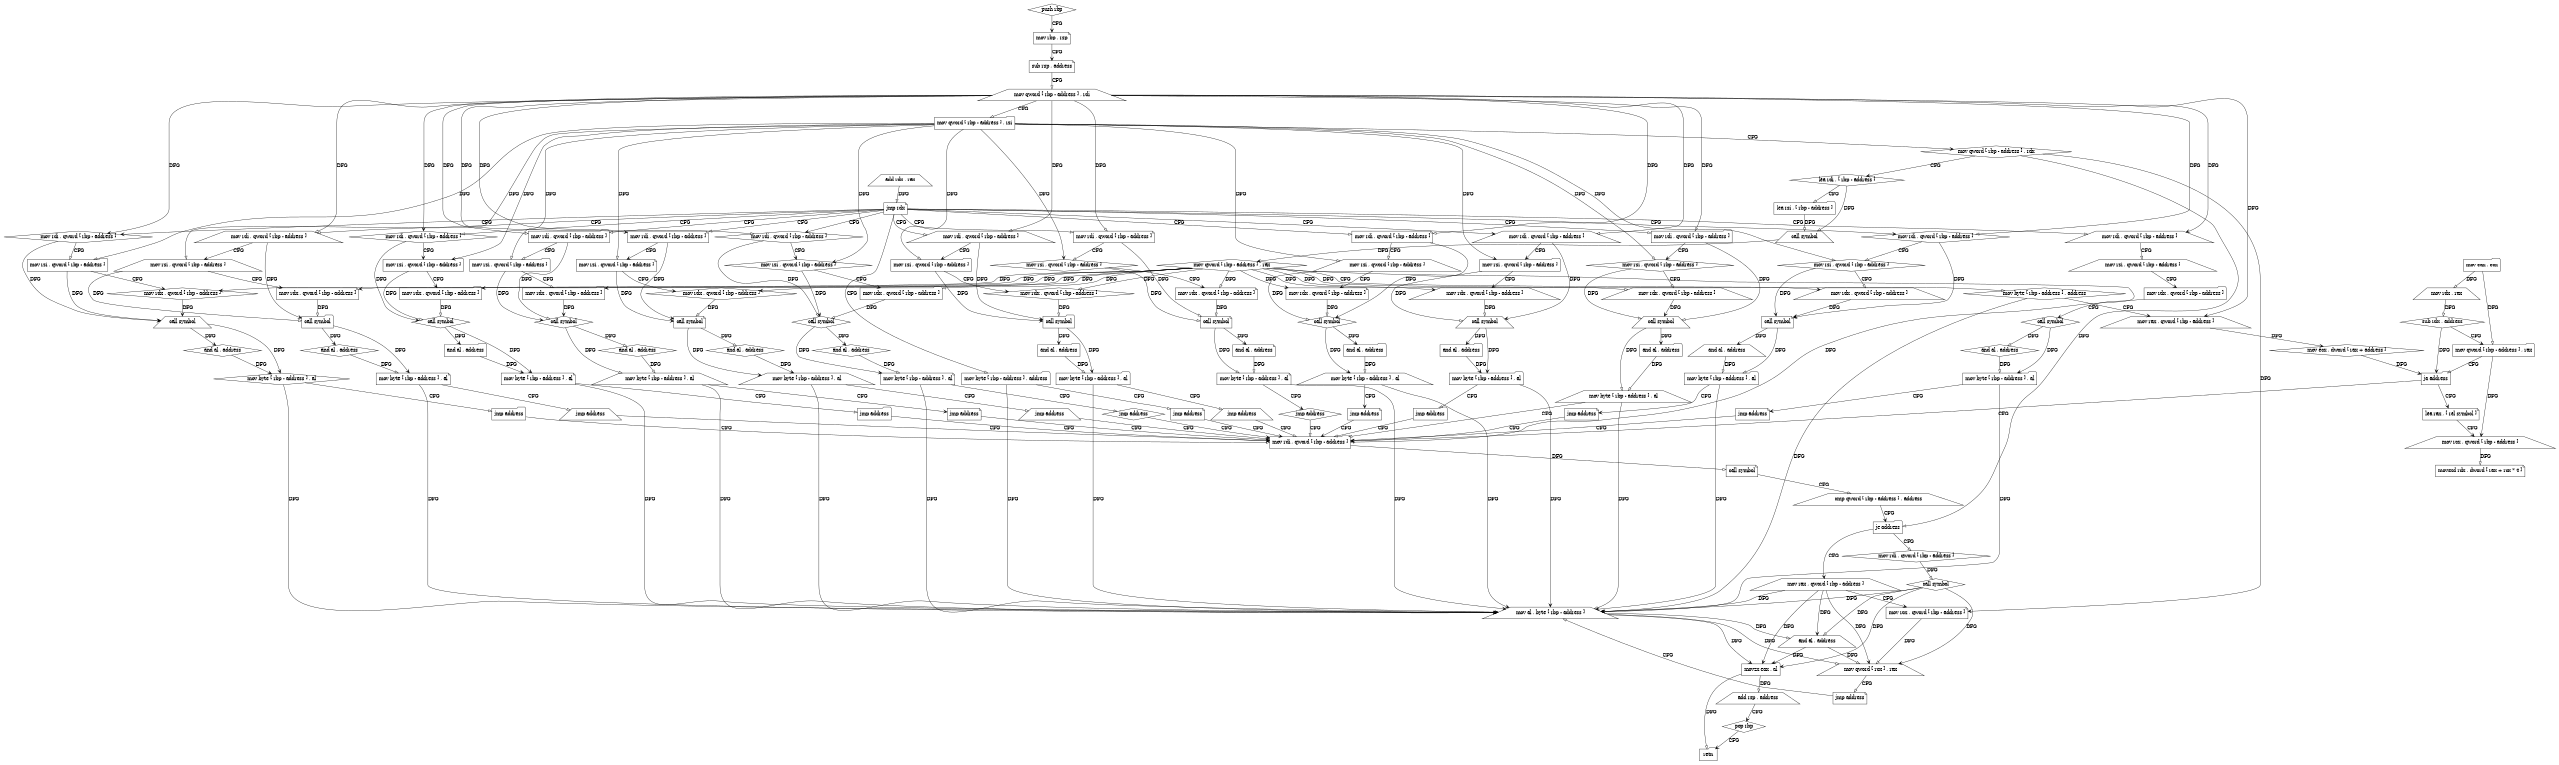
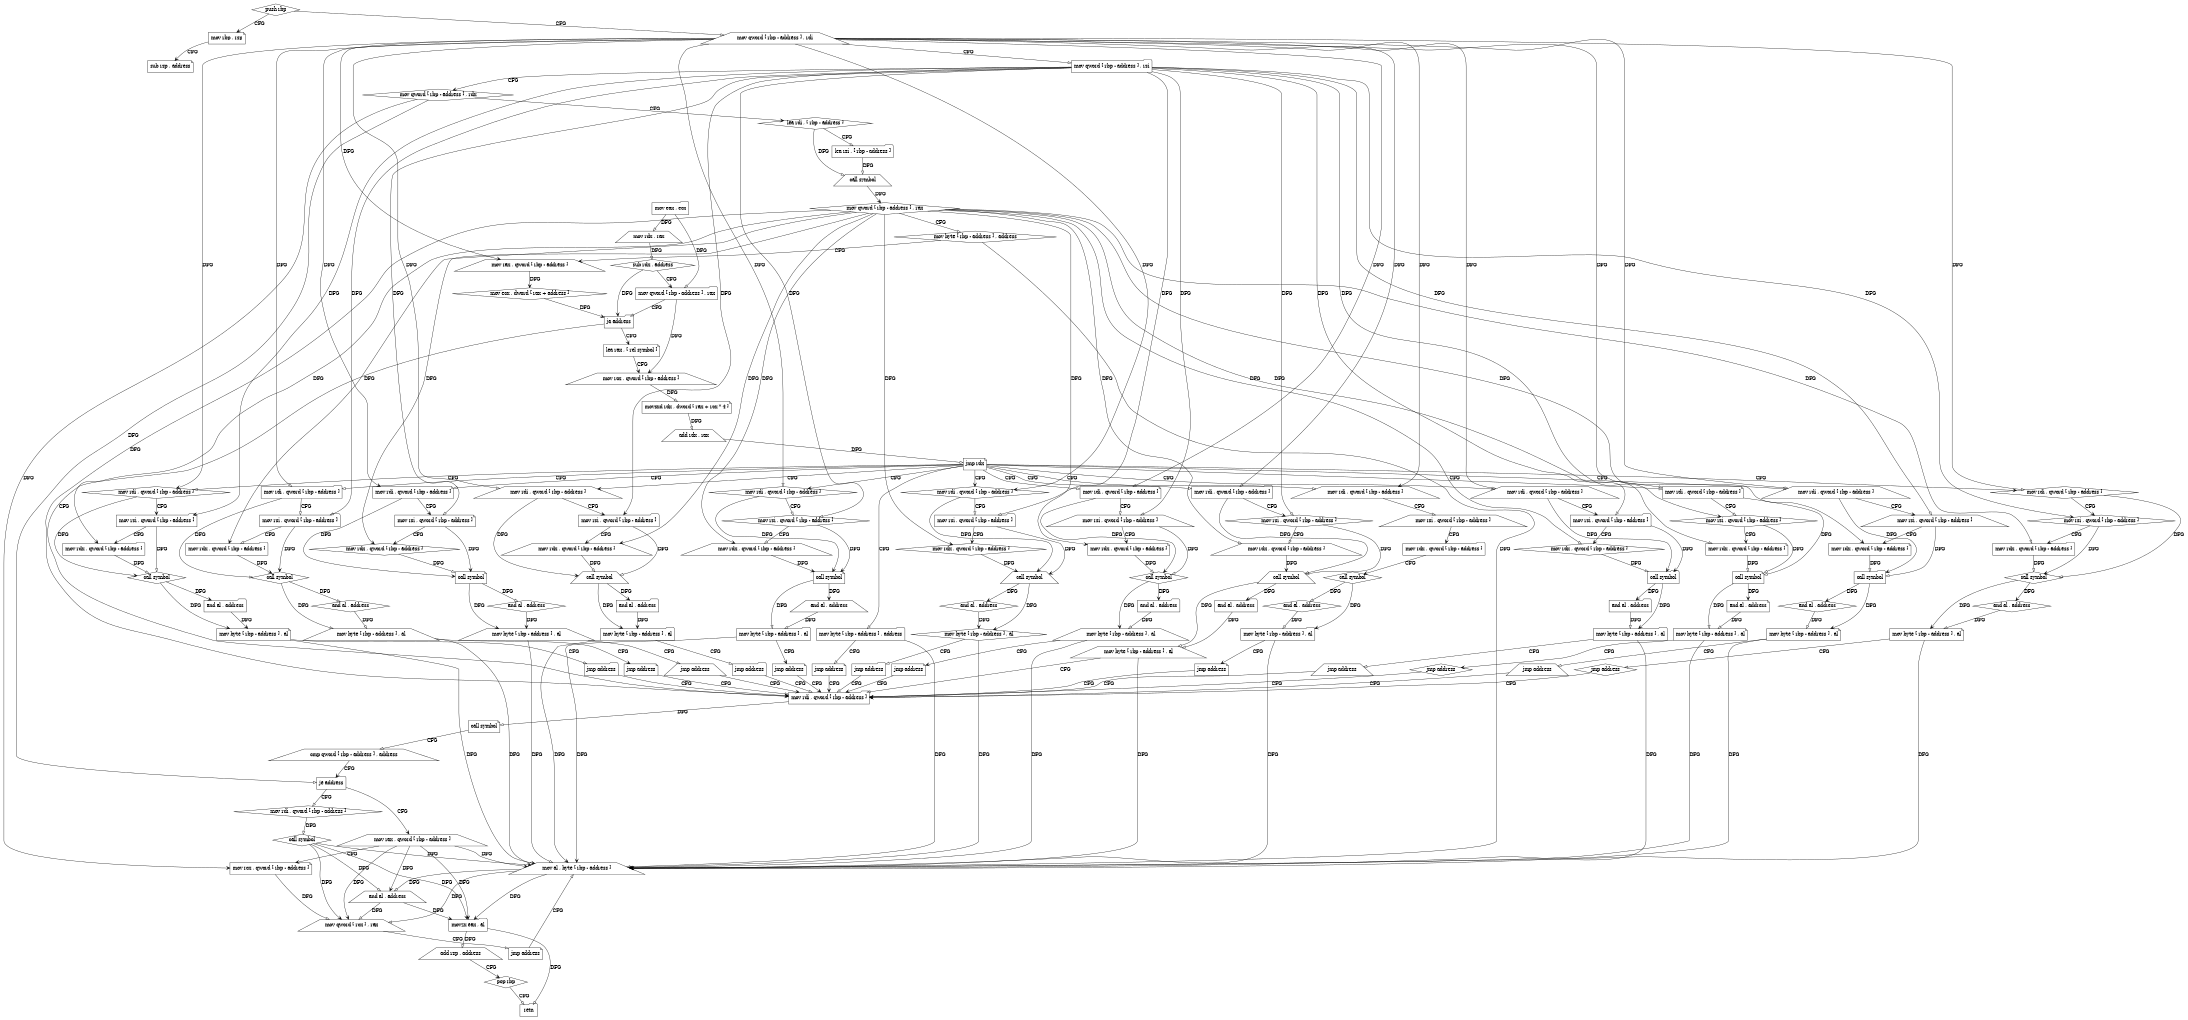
edge "sub rsp , address" -> "mov qword [ rbp - address ] , rdi": now "push rbp" -> "mov qword [ rbp - address ] , rdi"
edge "movsxd rdx , dword [ rax + rcx * 4 ]" -> "add rdx , rax": added, label "DFG"
edge "pop rbp" -> "retn": arrowhead vee -> onormal
